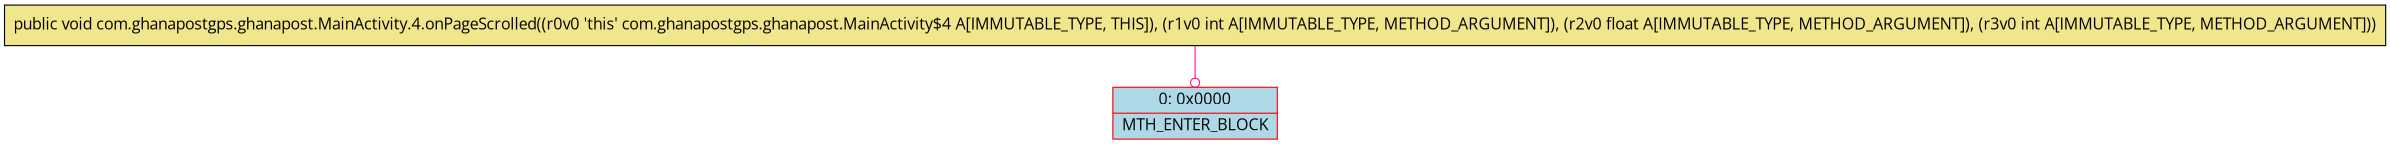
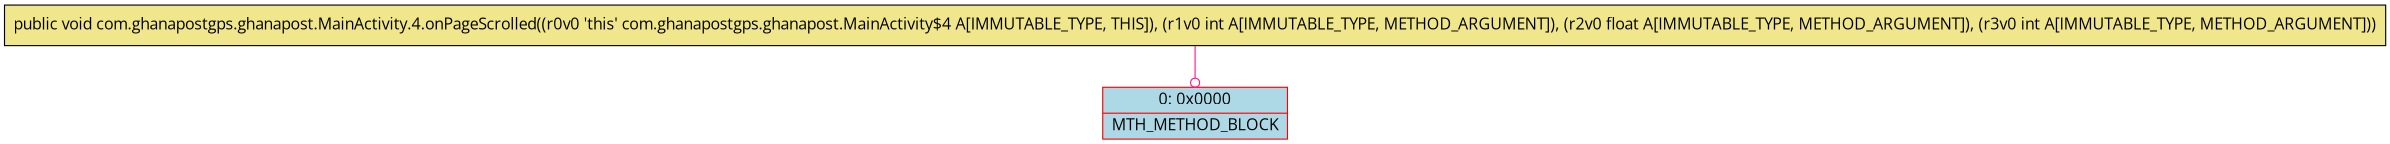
node "0: 0x0000": text "MTH_ENTER_BLOCK" -> "MTH_METHOD_BLOCK"
